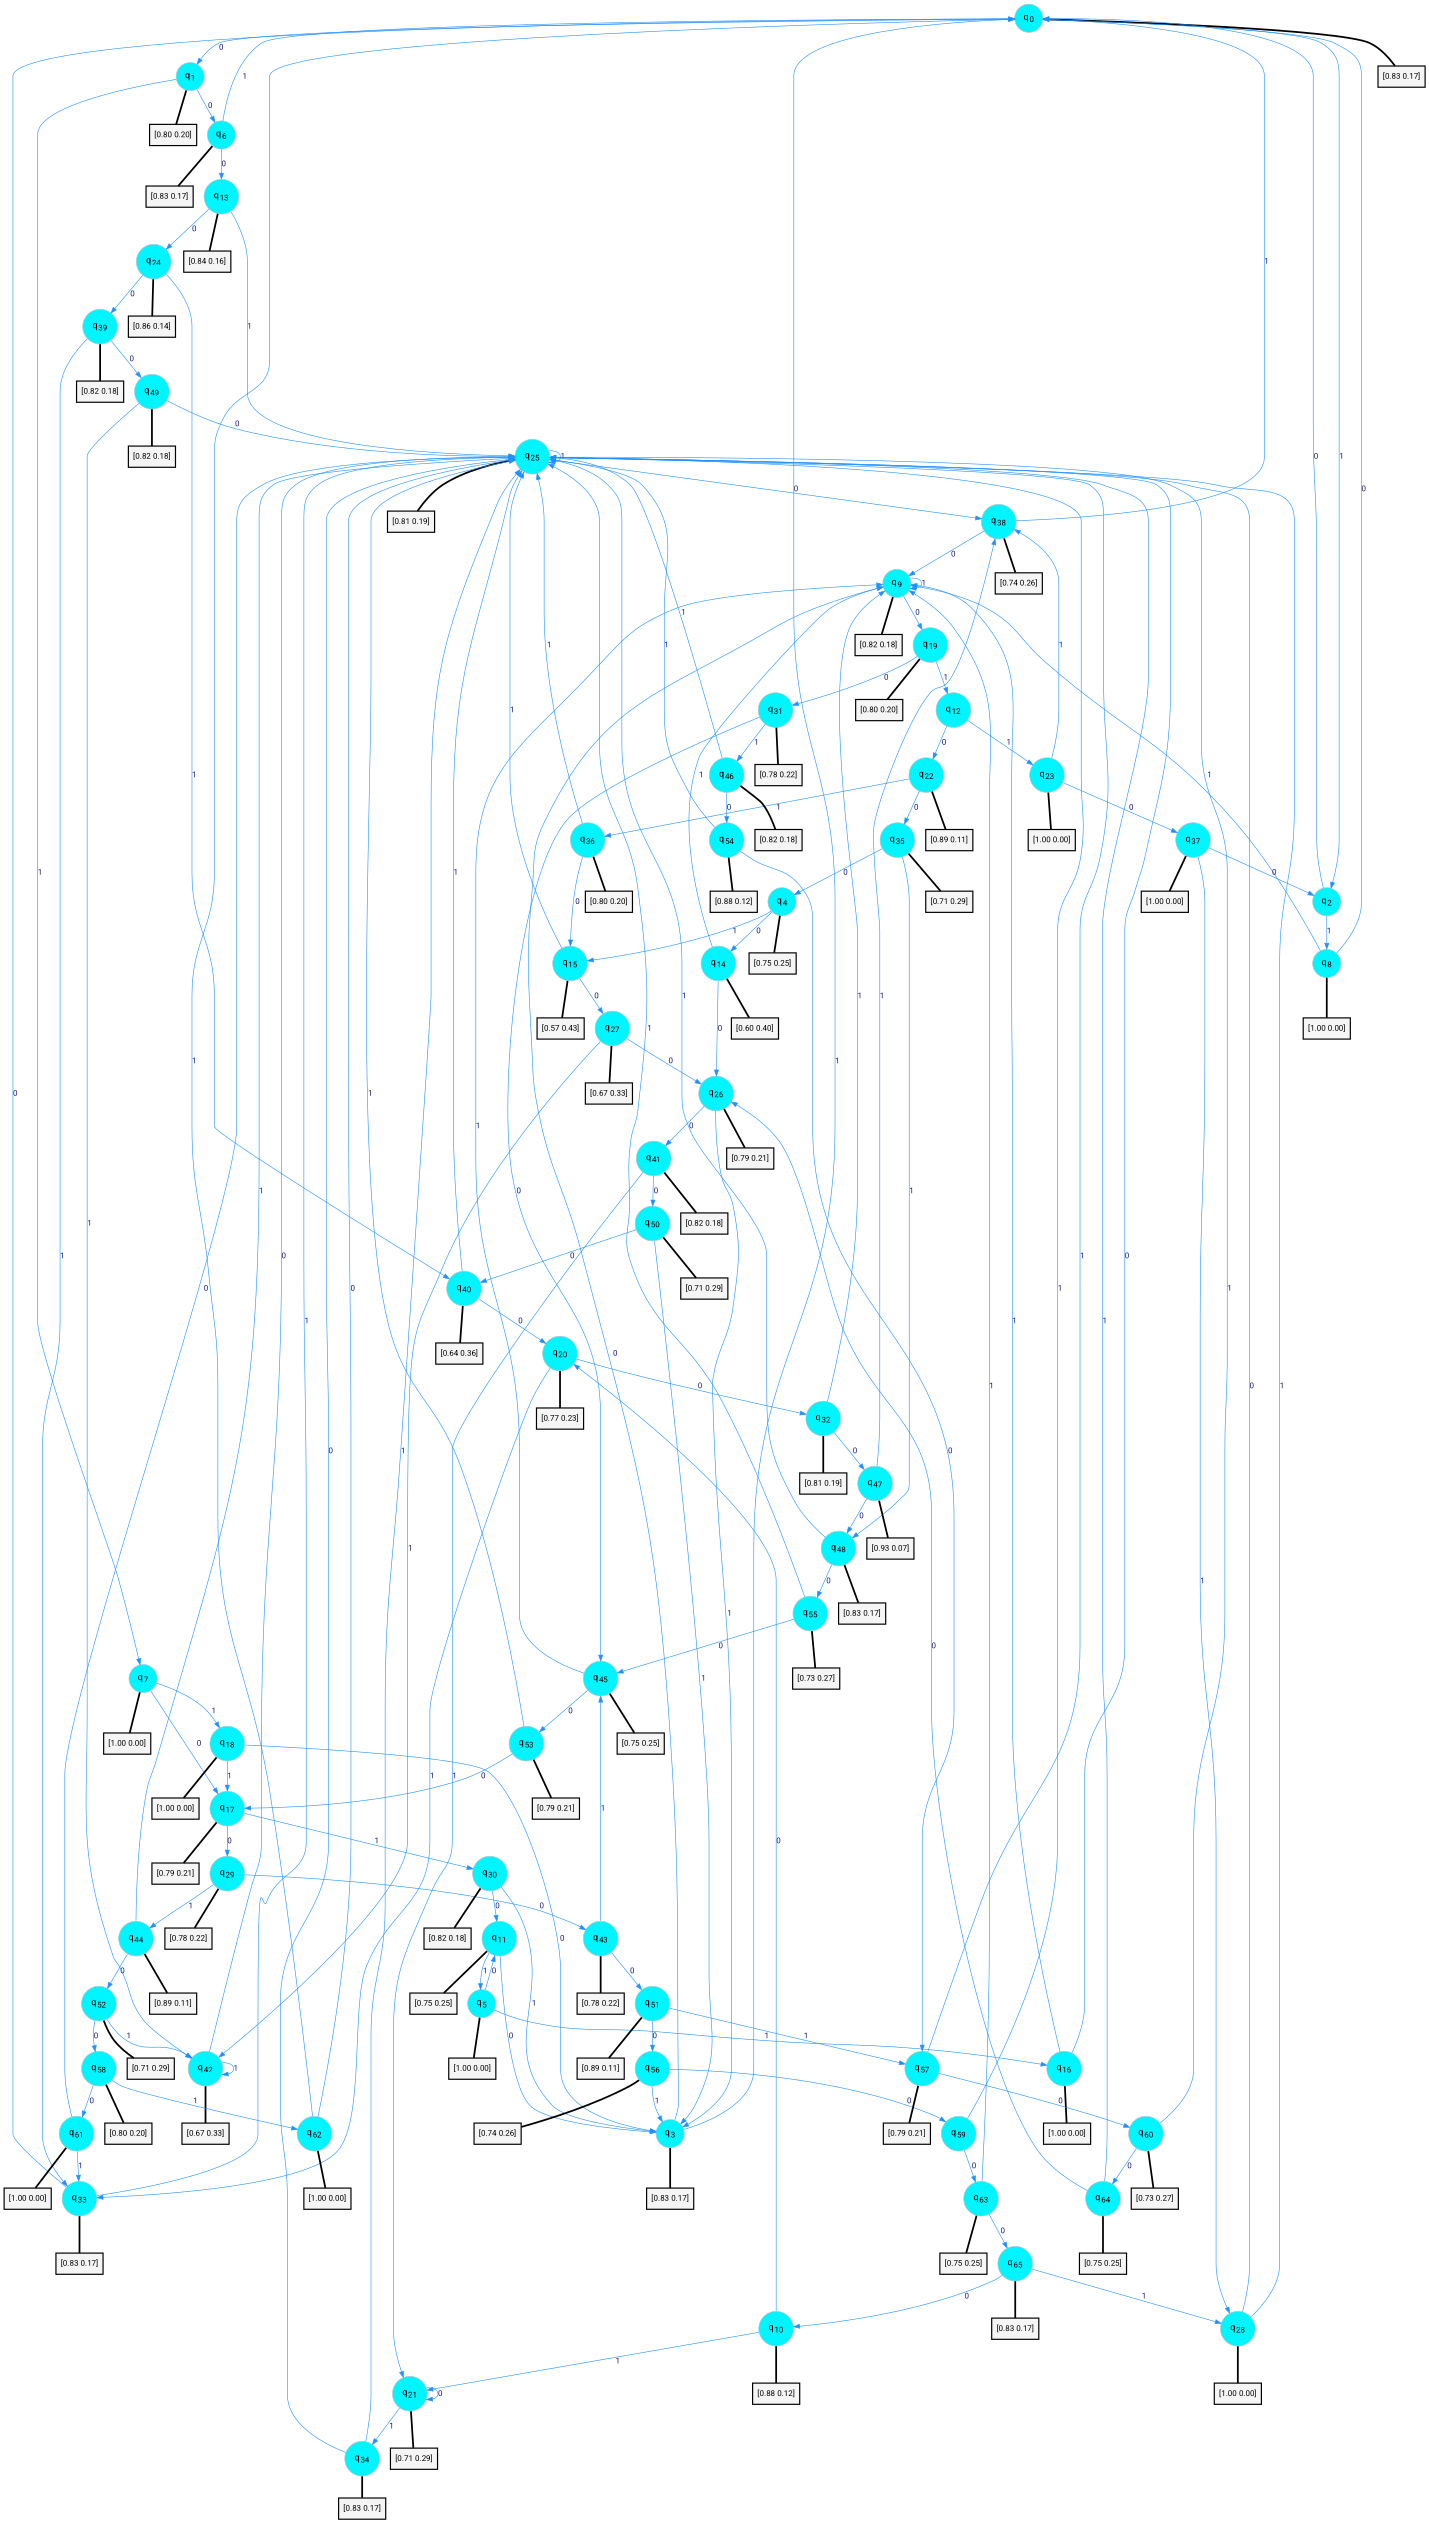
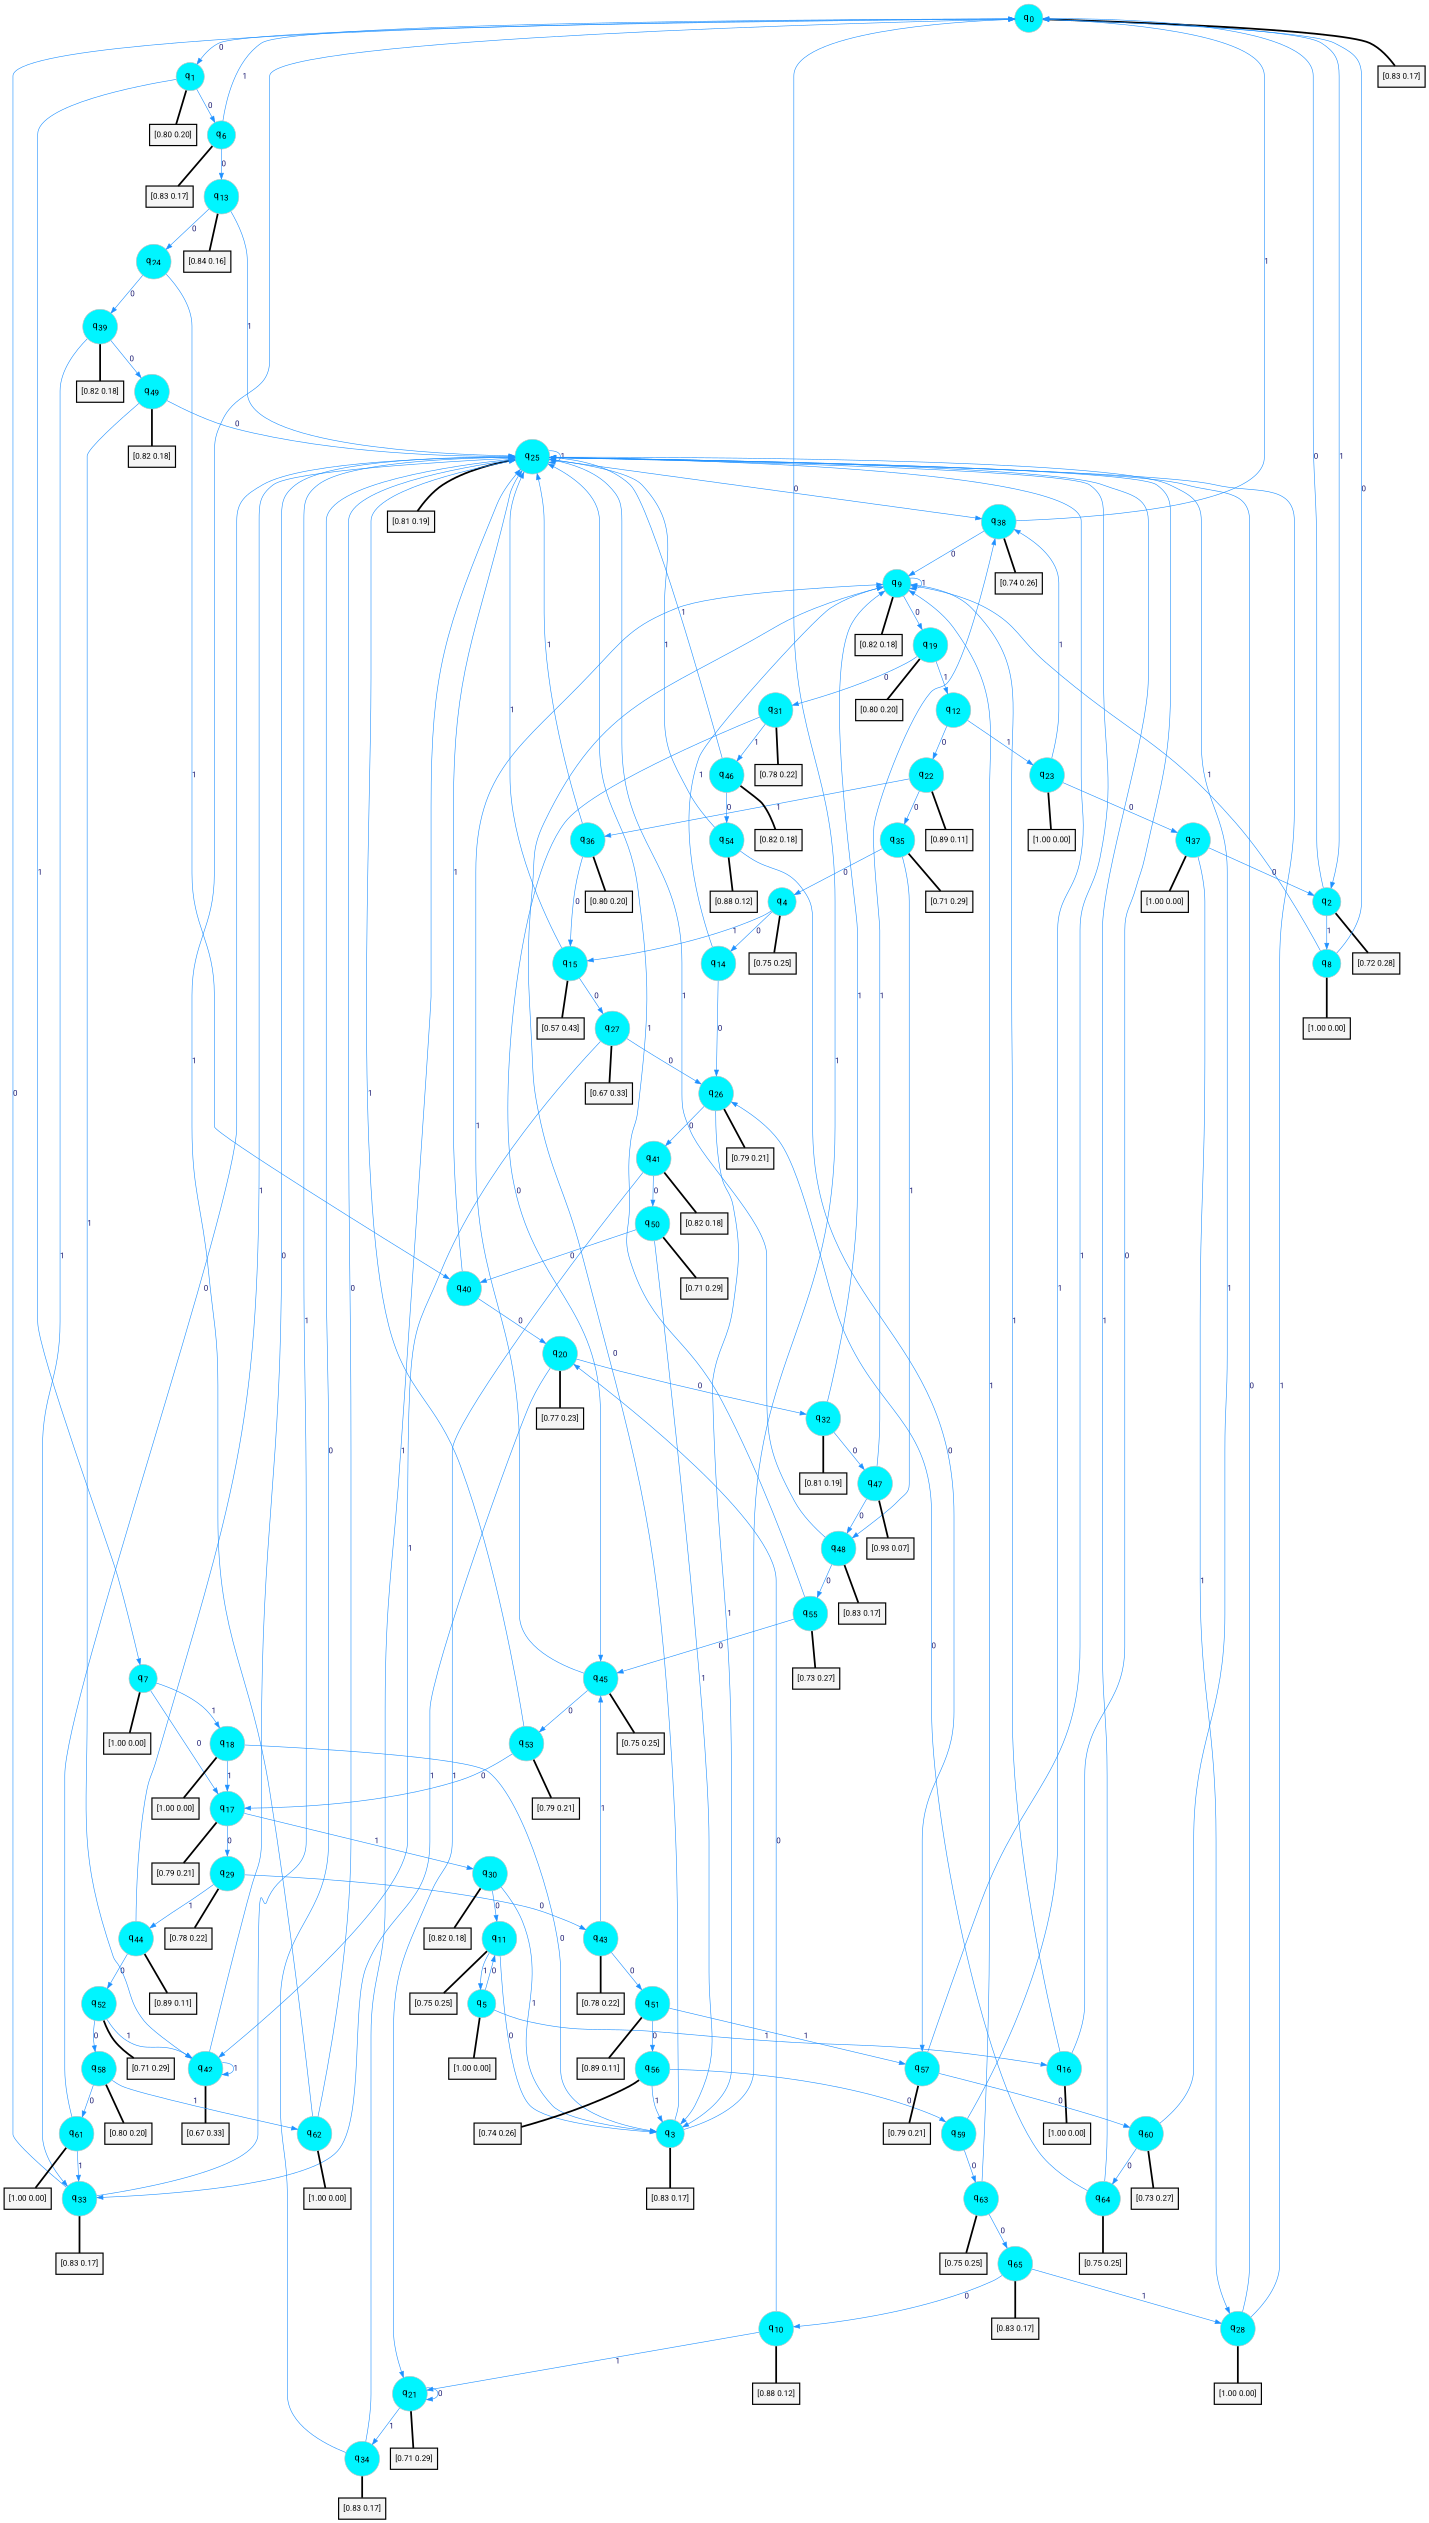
node "[0.86 0.14]": removed
node "[0.72 0.28]": added
node "[0.60 0.40]": removed
node "[0.64 0.36]": removed
